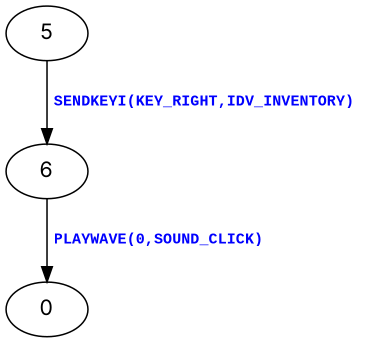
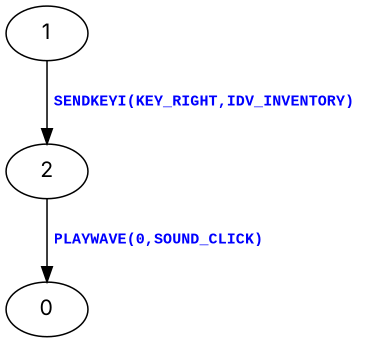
node "5": label "5" -> "1"
node "6": label "6" -> "2"
